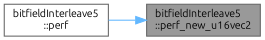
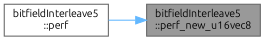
node "bitfieldInterleave5 ::perf_new_u16vec2": label "bitfieldInterleave5 ::perf_new_u16vec2" -> "bitfieldInterleave5 ::perf_new_u16vec8"
